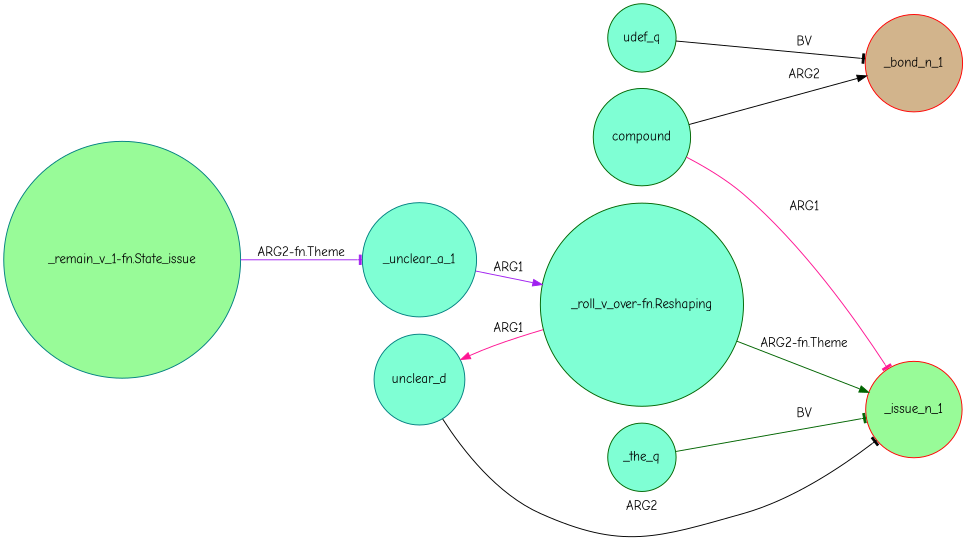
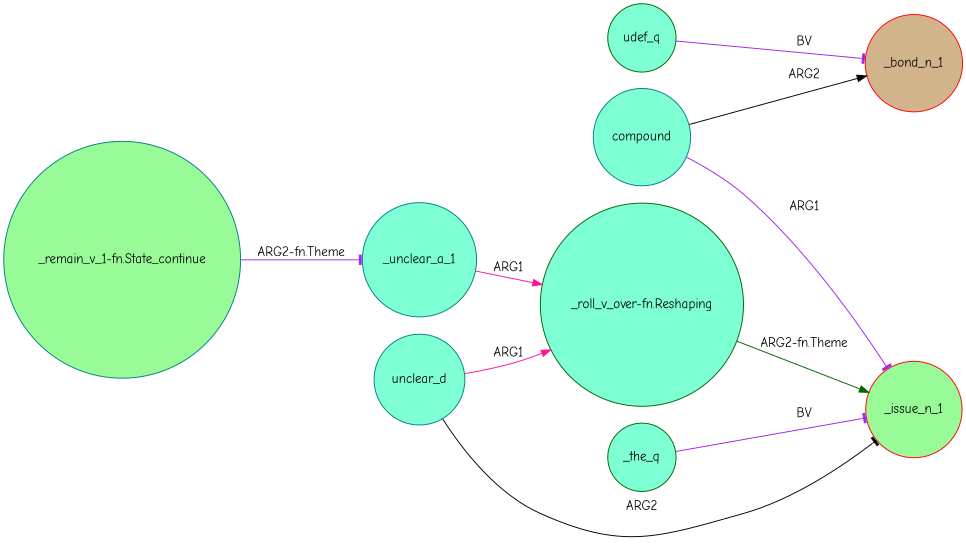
edge "udef_q" -> "_bond_n_1": color black -> purple
node "compound": color darkgreen -> teal
edge "compound" -> "_issue_n_1": color deeppink -> purple
node "_remain_v_1-fn.State_issue": label "_remain_v_1-fn.State_issue" -> "_remain_v_1-fn.State_continue"
edge "_unclear_a_1" -> "_roll_v_over-fn.Reshaping": color purple -> deeppink
edge "_roll_v_over-fn.Reshaping" -> "unclear_d": reversed
edge "_the_q" -> "_issue_n_1": color darkgreen -> purple
